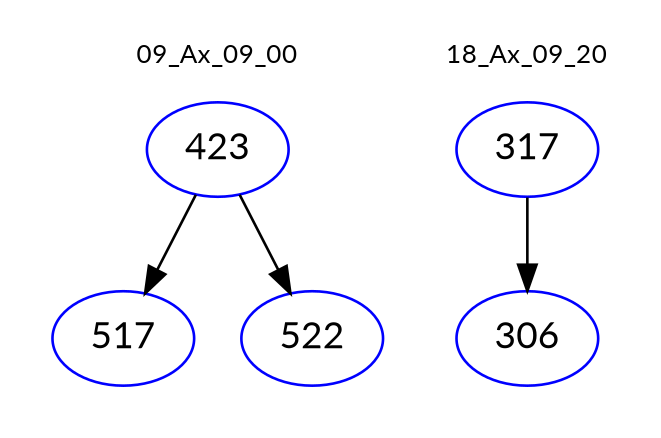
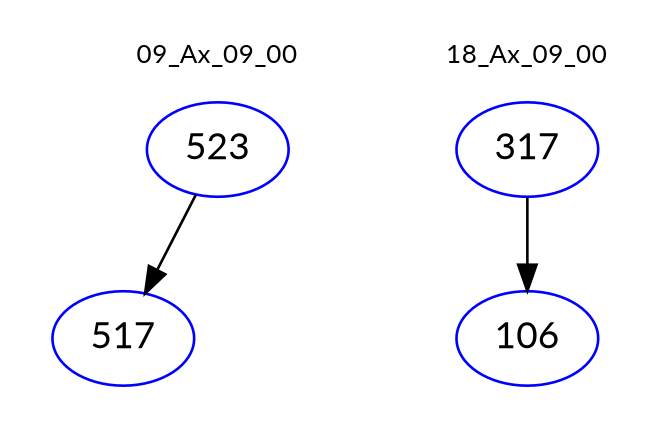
cluster "18_Ax_09_20": label "18_Ax_09_20" -> "18_Ax_09_00"
node "423": label "423" -> "523"
node "522": removed
node "306": label "306" -> "106"
